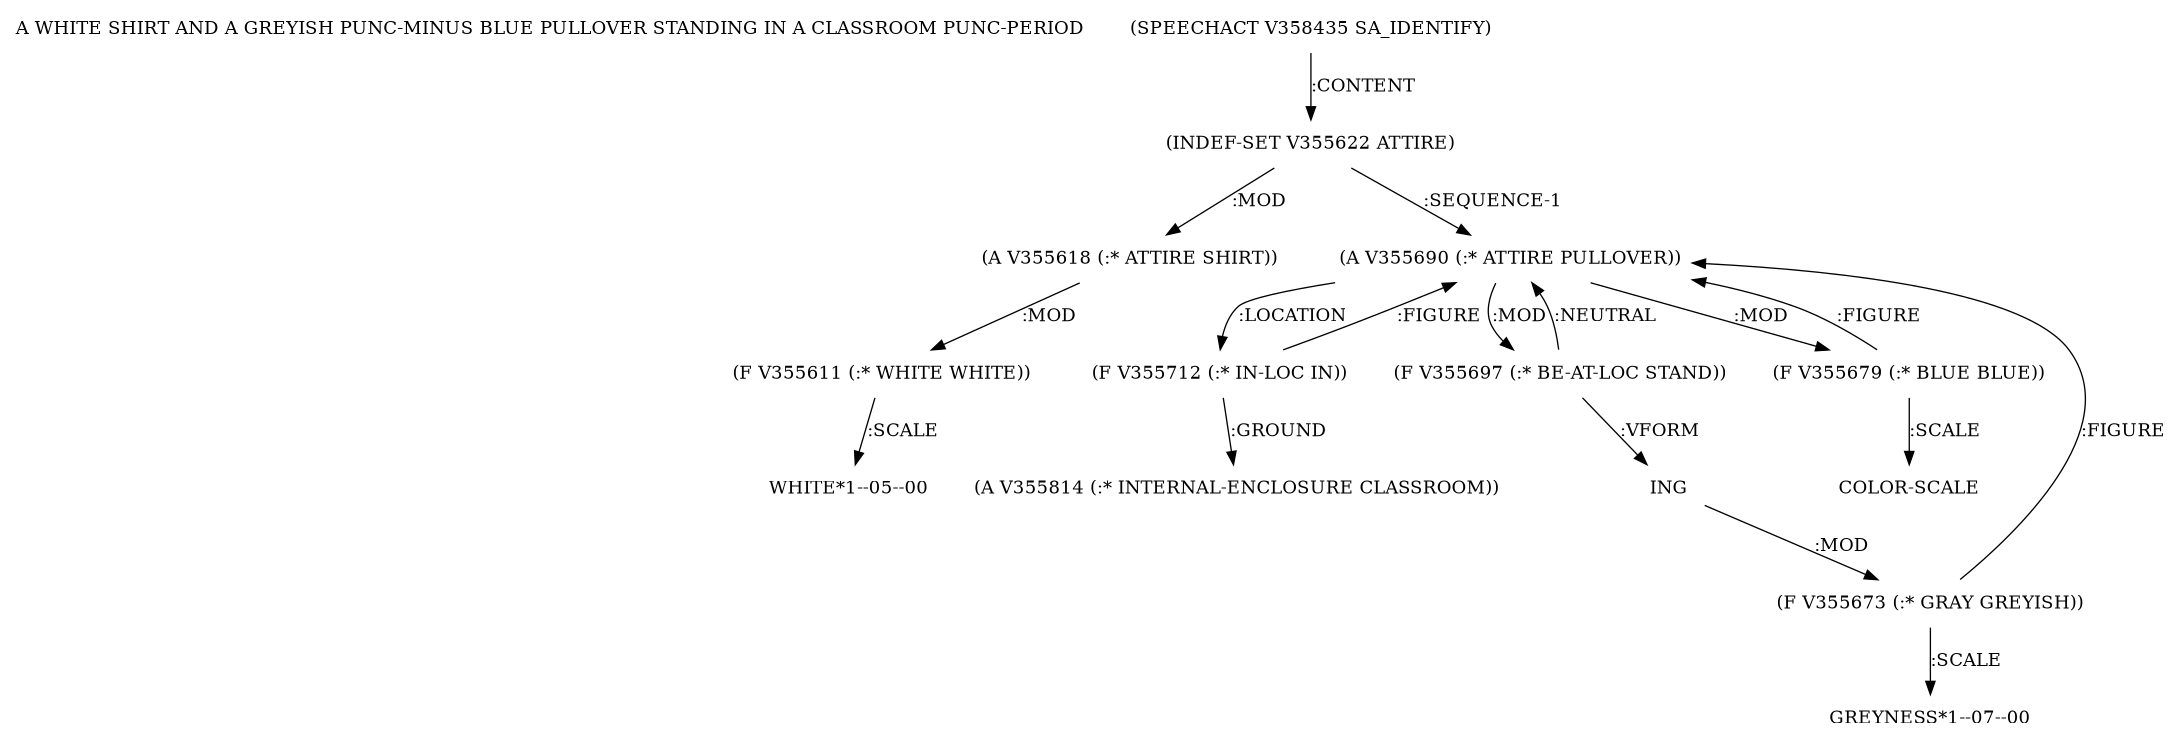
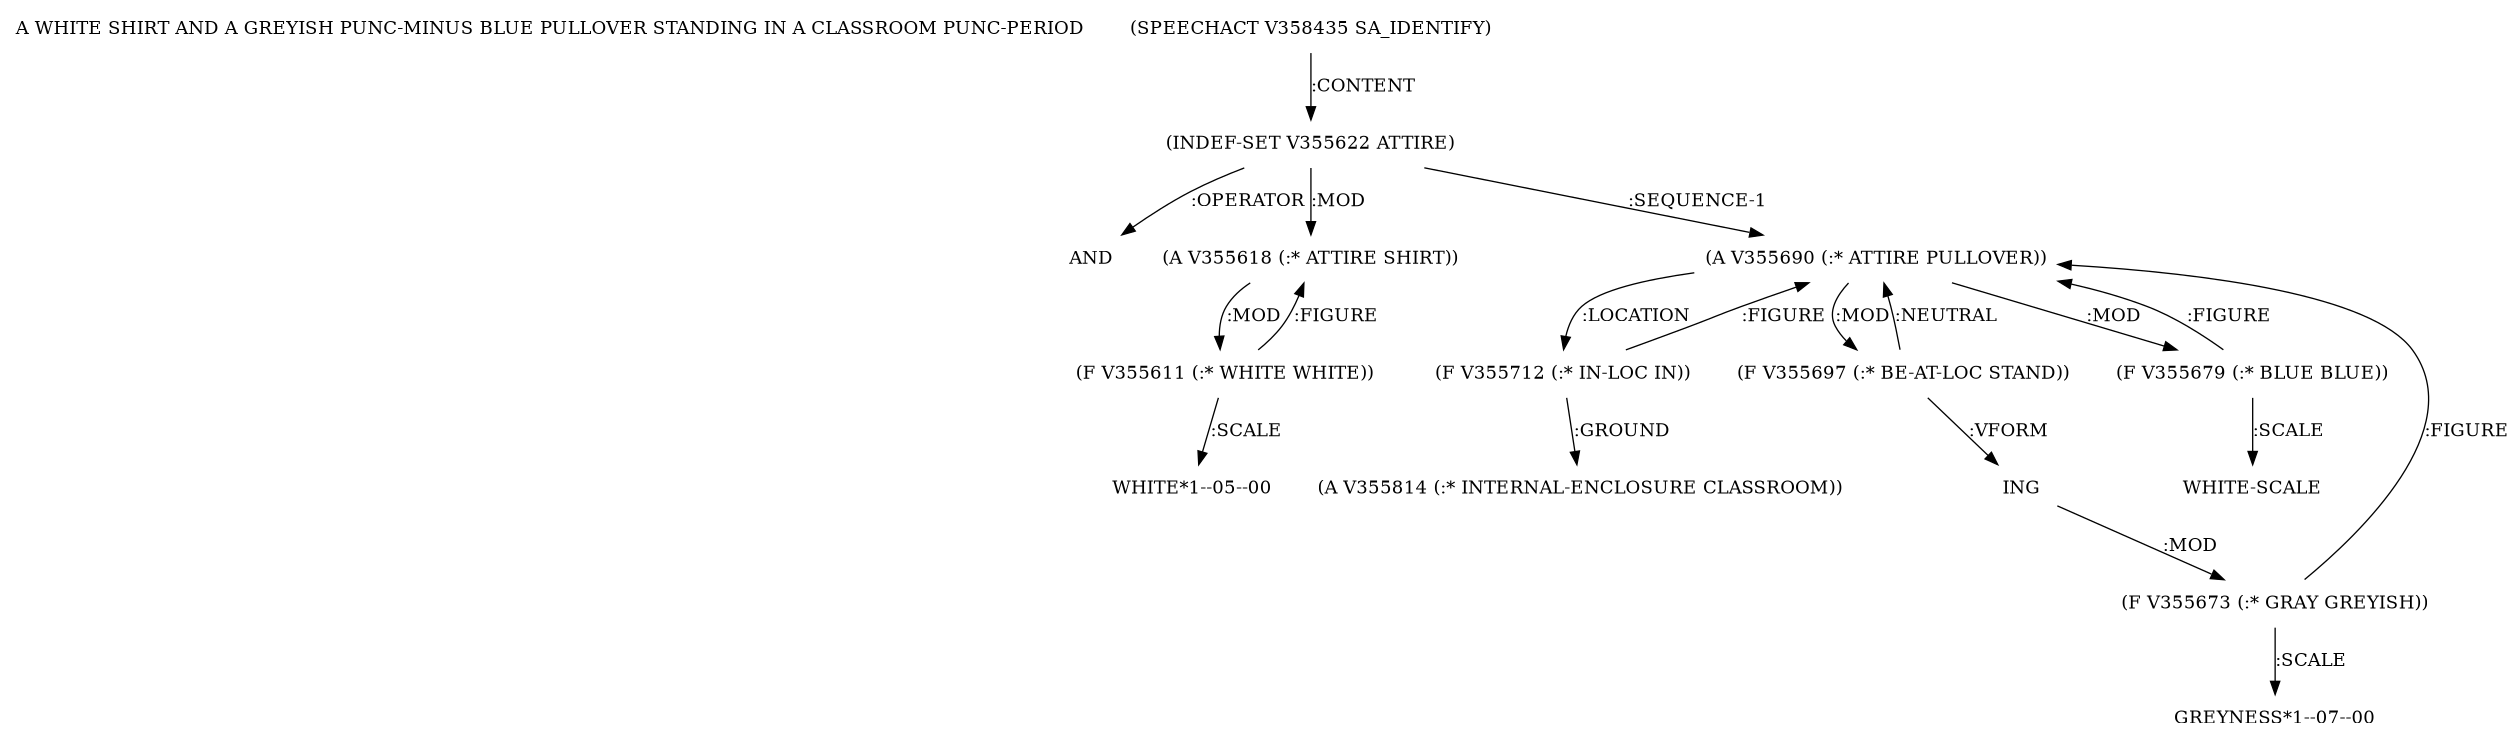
node "AND": added
edge "(F V355611 (:* WHITE WHITE))" -> "(A V355618 (:* ATTIRE SHIRT))": added, label ":FIGURE"
node "COLOR-SCALE": label "COLOR-SCALE" -> "WHITE-SCALE"
